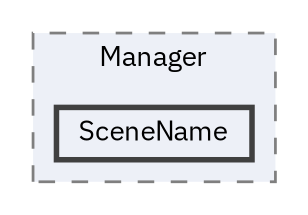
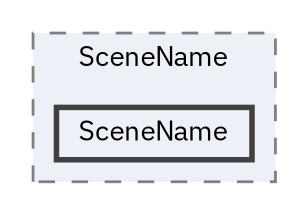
cluster "Manager": label "Manager" -> "SceneName"
